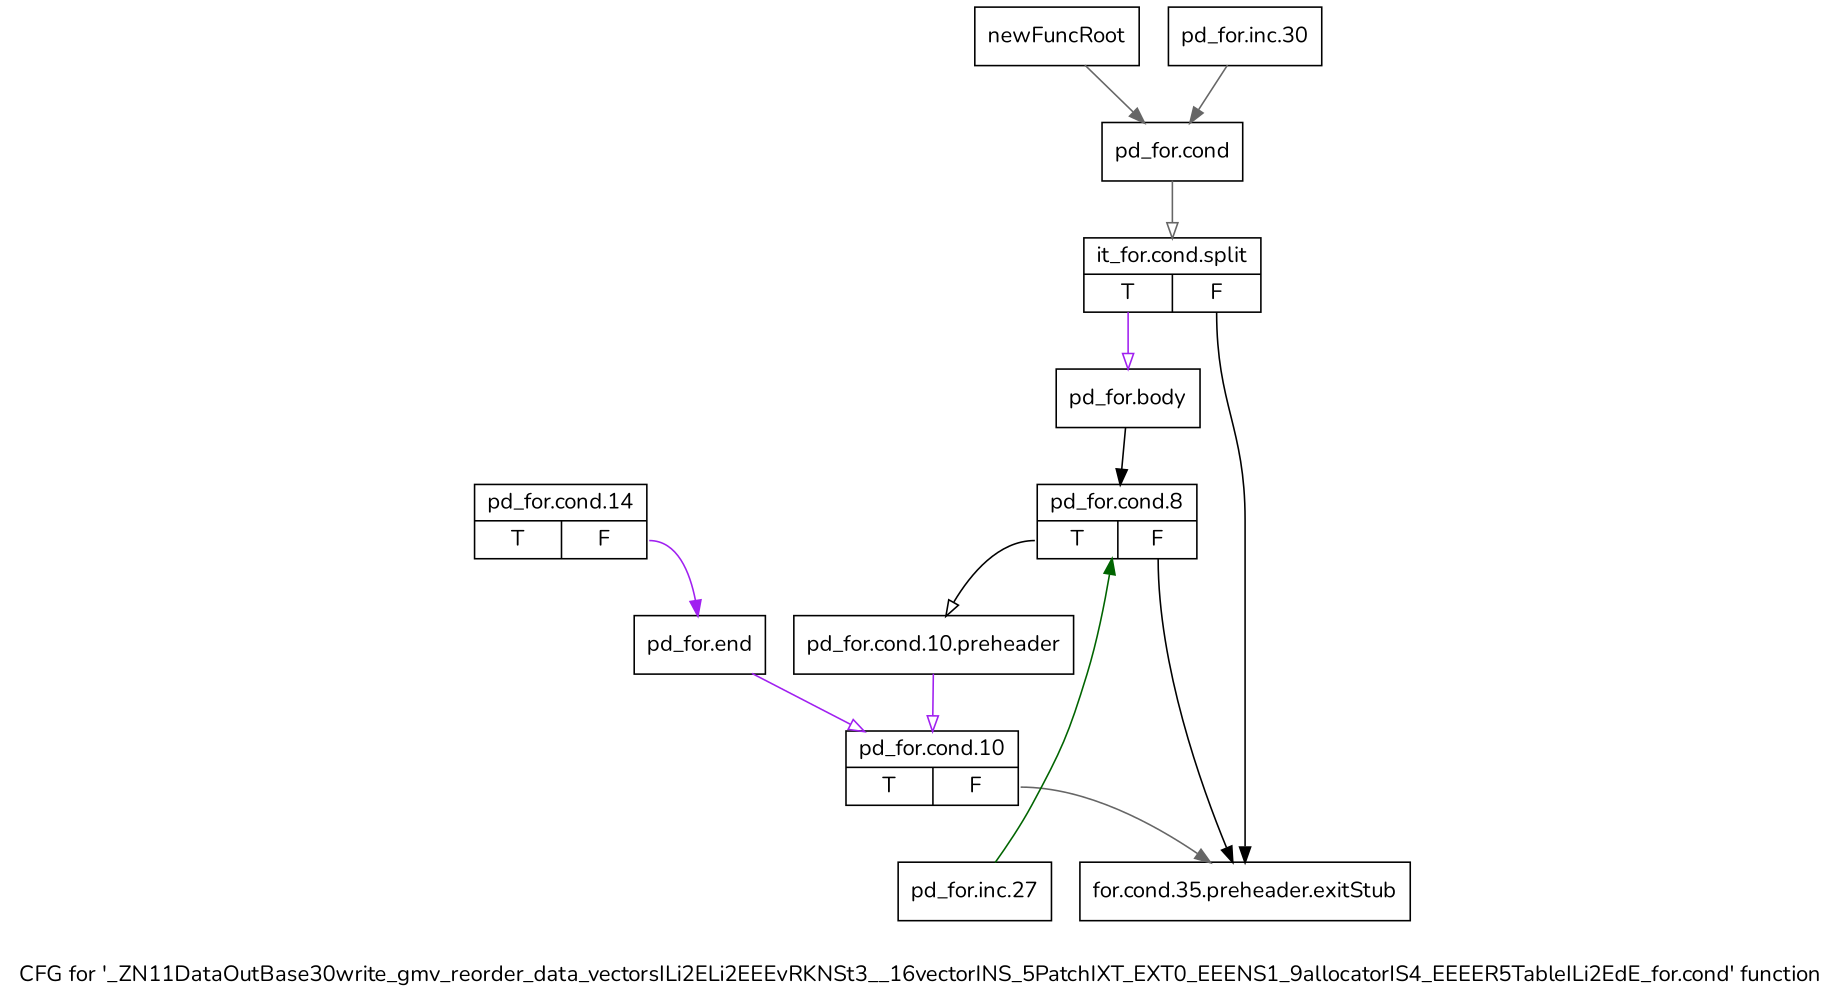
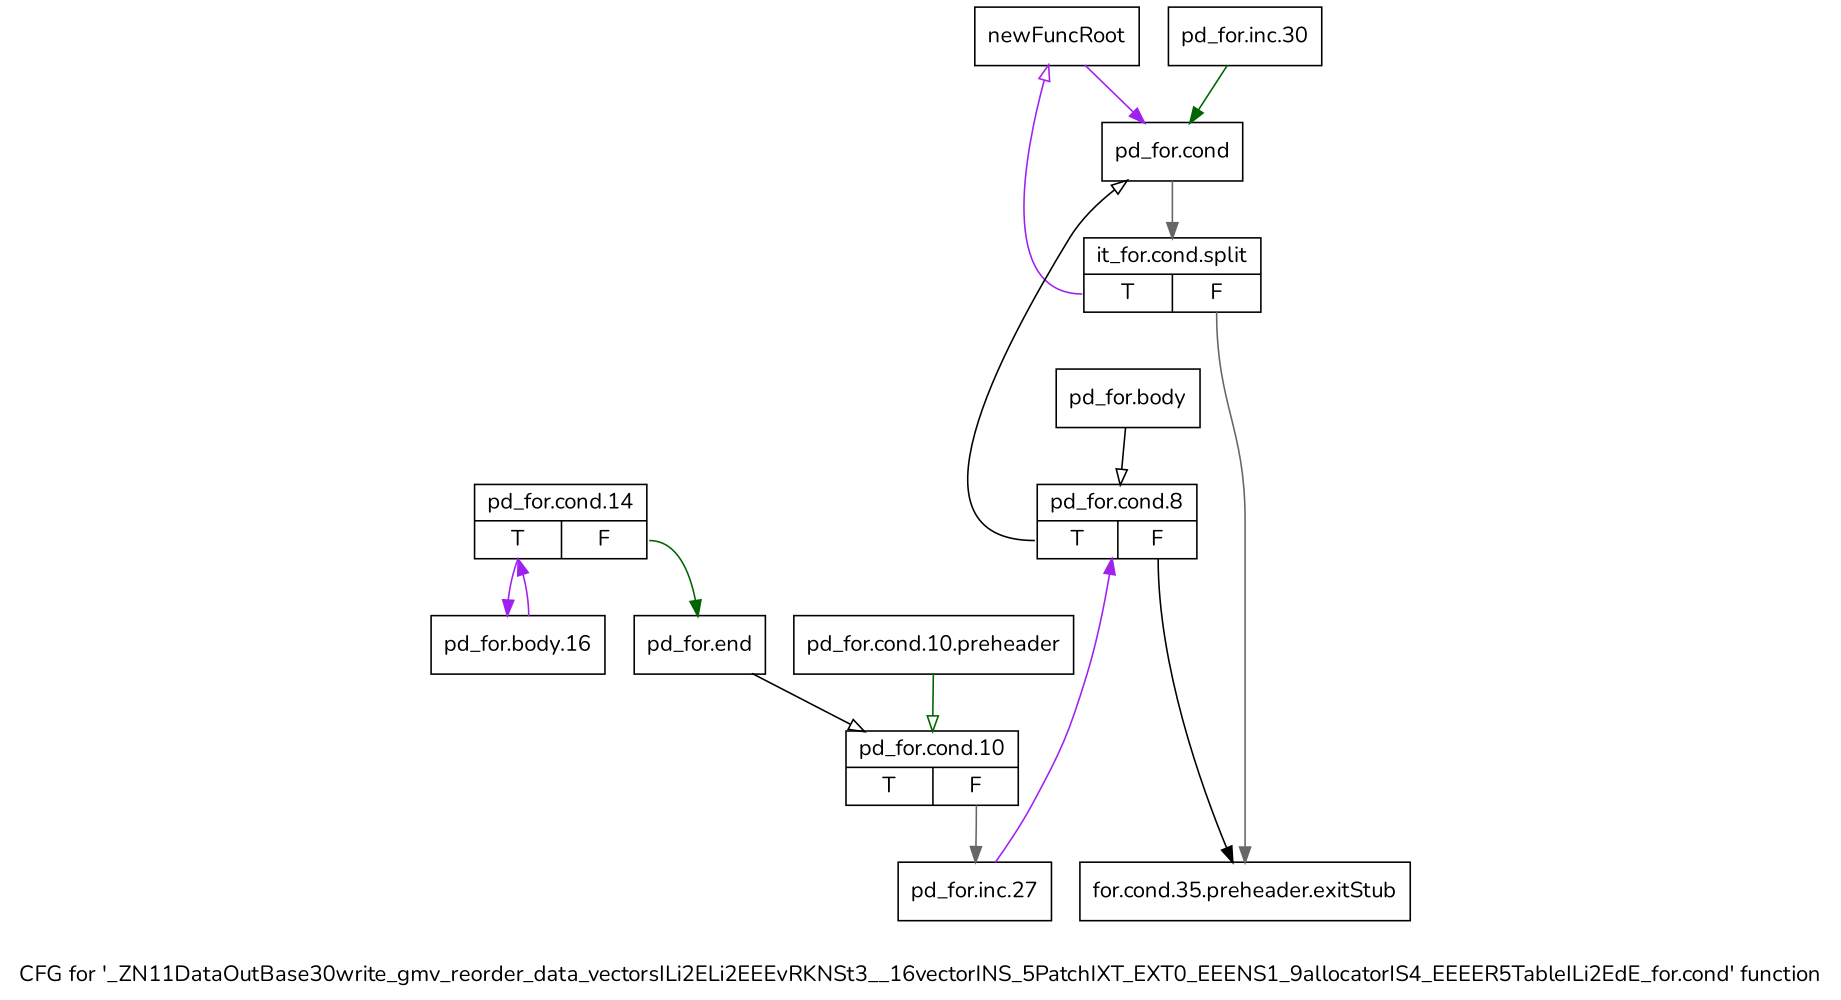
edge "pd_for.inc.30" -> "pd_for.cond": color gray40 -> darkgreen
edge "newFuncRoot" -> "pd_for.cond": color gray40 -> purple
edge "pd_for.cond" -> "it_for.cond.split": arrowhead onormal -> normal
edge "it_for.cond.split" -> "pd_for.body": now "it_for.cond.split" -> "newFuncRoot"
edge "pd_for.body" -> "pd_for.cond.8": arrowhead normal -> onormal
edge "pd_for.cond.8" -> "pd_for.cond.10.preheader": now "pd_for.cond.8" -> "pd_for.cond"
edge "pd_for.cond.14" -> "pd_for.end": color purple -> darkgreen
edge "it_for.cond.split" -> "for.cond.35.preheader.exitStub": color black -> gray40
node "pd_for.body.16": added
edge "pd_for.cond.10.preheader" -> "pd_for.cond.10": color purple -> darkgreen
edge "pd_for.end" -> "pd_for.cond.10": color purple -> black
edge "pd_for.inc.27" -> "pd_for.cond.8": color darkgreen -> purple
edge "pd_for.cond.10" -> "for.cond.35.preheader.exitStub": now "pd_for.cond.10" -> "pd_for.inc.27"
